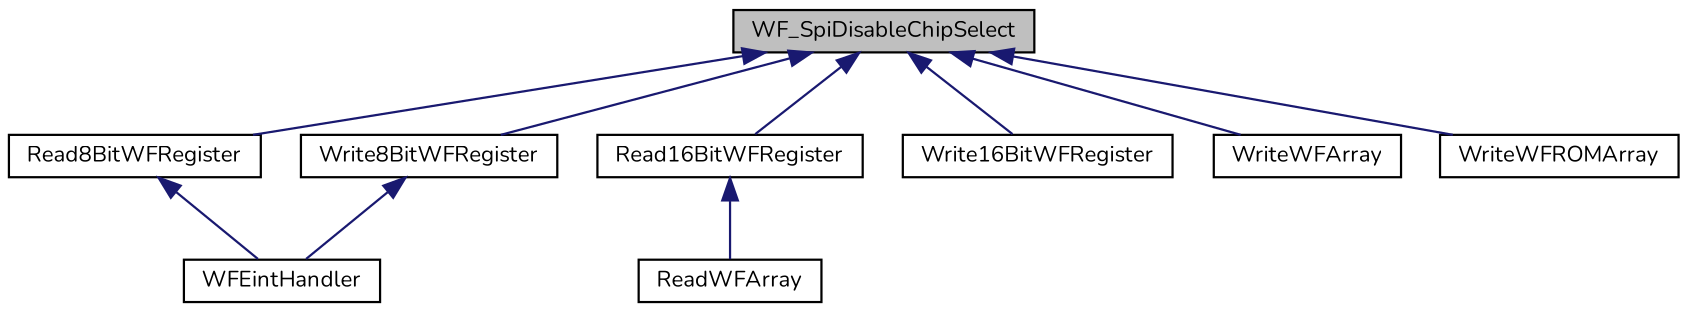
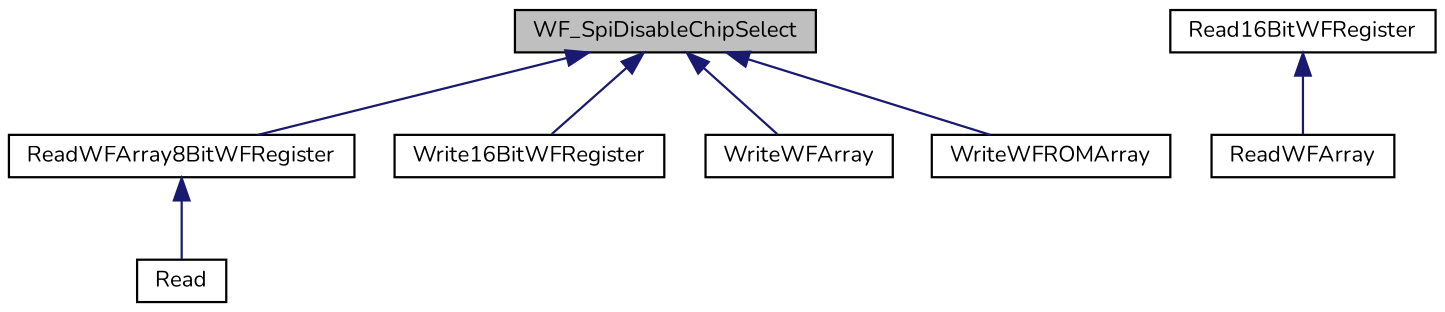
edge "Read16BitWFRegister" -> "WF_SpiDisableChipSelect": removed
node "Read8BitWFRegister": label "Read8BitWFRegister" -> "ReadWFArray8BitWFRegister"
node "Write8BitWFRegister": removed
node "WFEintHandler": label "WFEintHandler" -> "Read"
